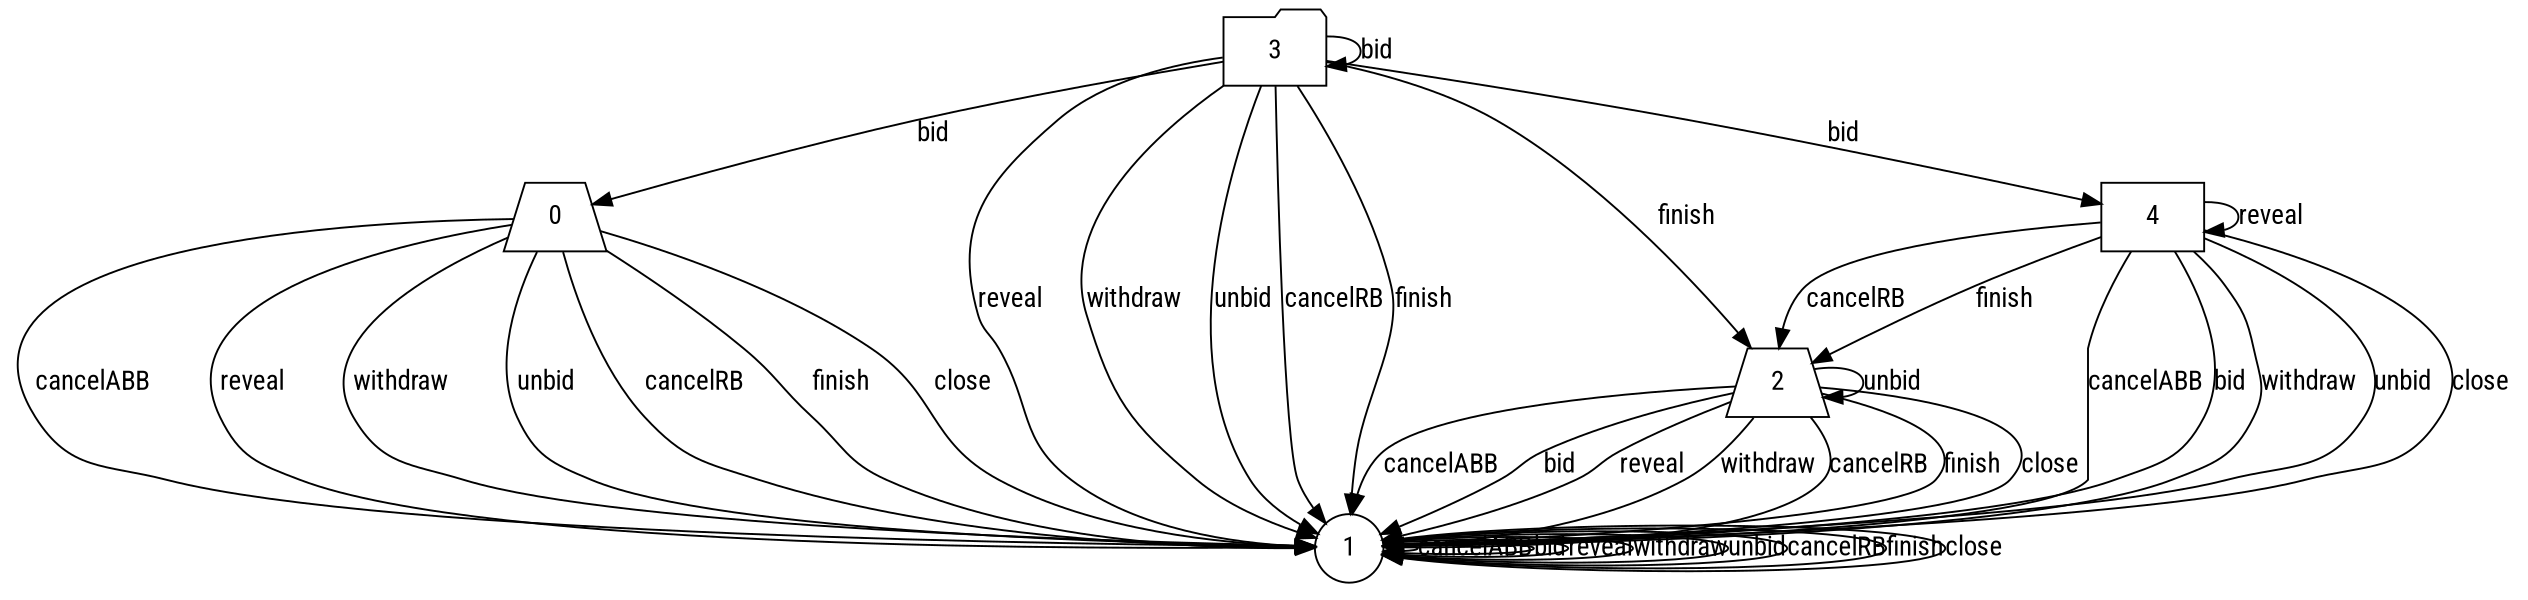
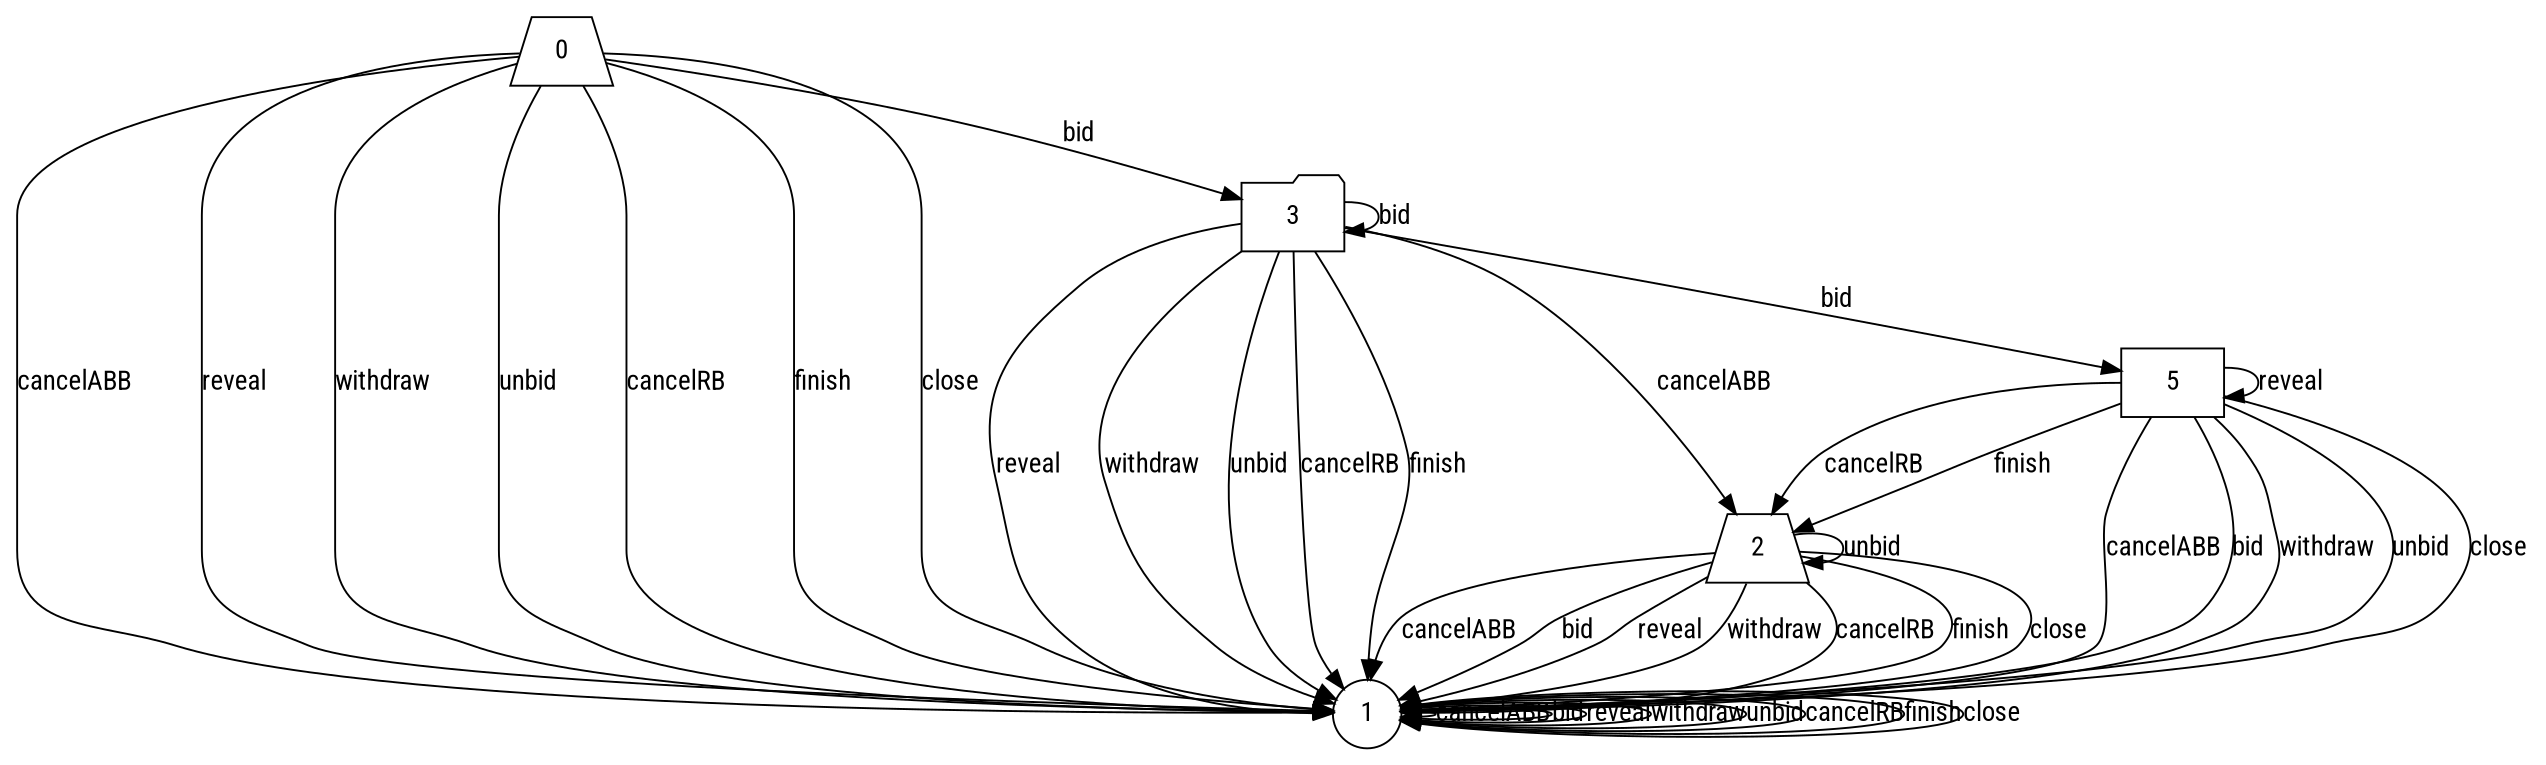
edge "3" -> "0": reversed
edge "3" -> "2": label "finish" -> "cancelABB"
node "4": label "4" -> "5"
